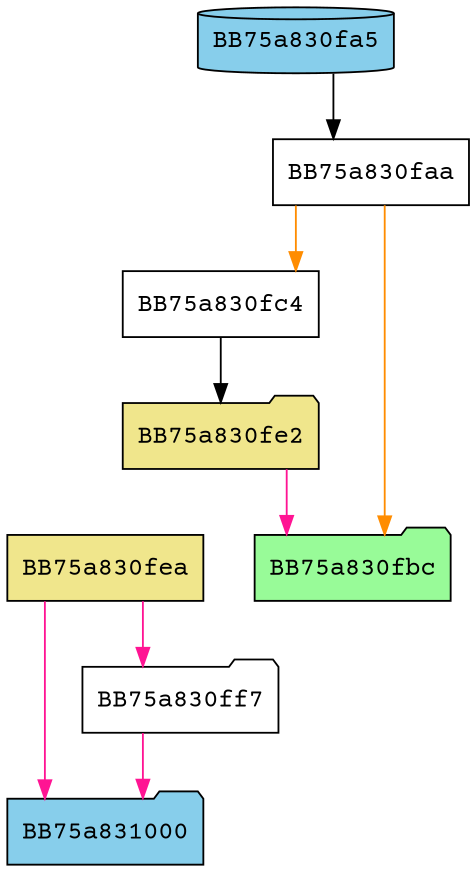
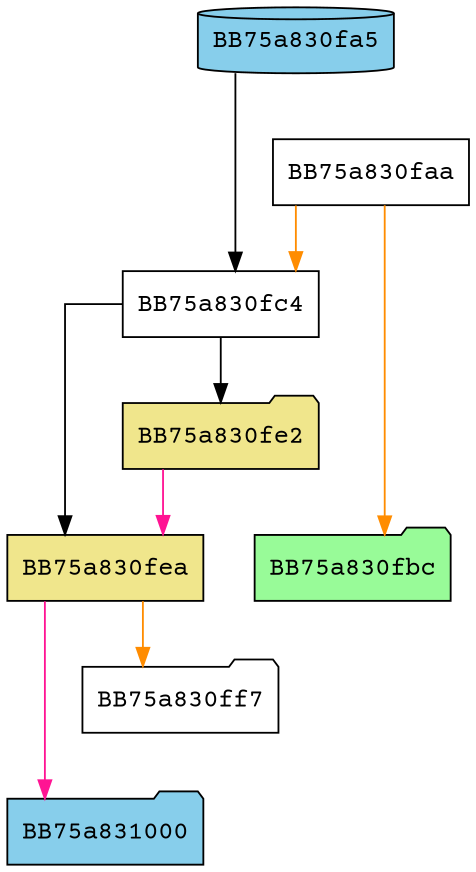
edge "BB75a830fa5" -> "BB75a830faa": now "BB75a830fa5" -> "BB75a830fc4"
edge "BB75a830fc4" -> "BB75a830fea": added
edge "BB75a830fe2" -> "BB75a830fbc": now "BB75a830fe2" -> "BB75a830fea"
edge "BB75a830fea" -> "BB75a830ff7": color deeppink -> darkorange
edge "BB75a830ff7" -> "BB75a831000": removed
